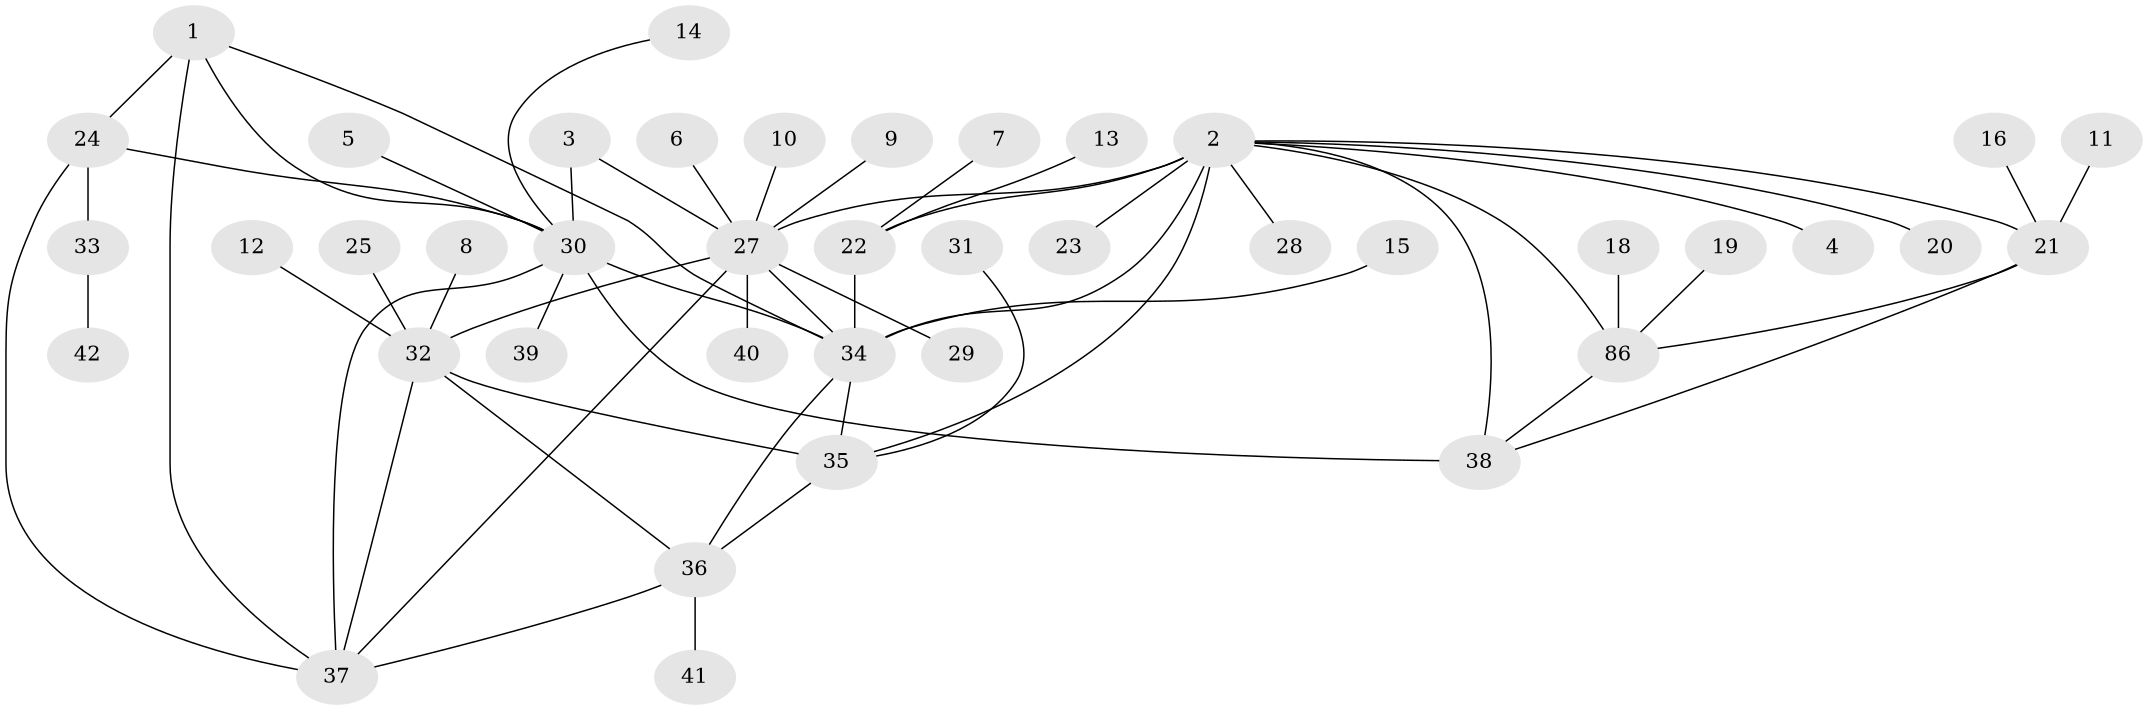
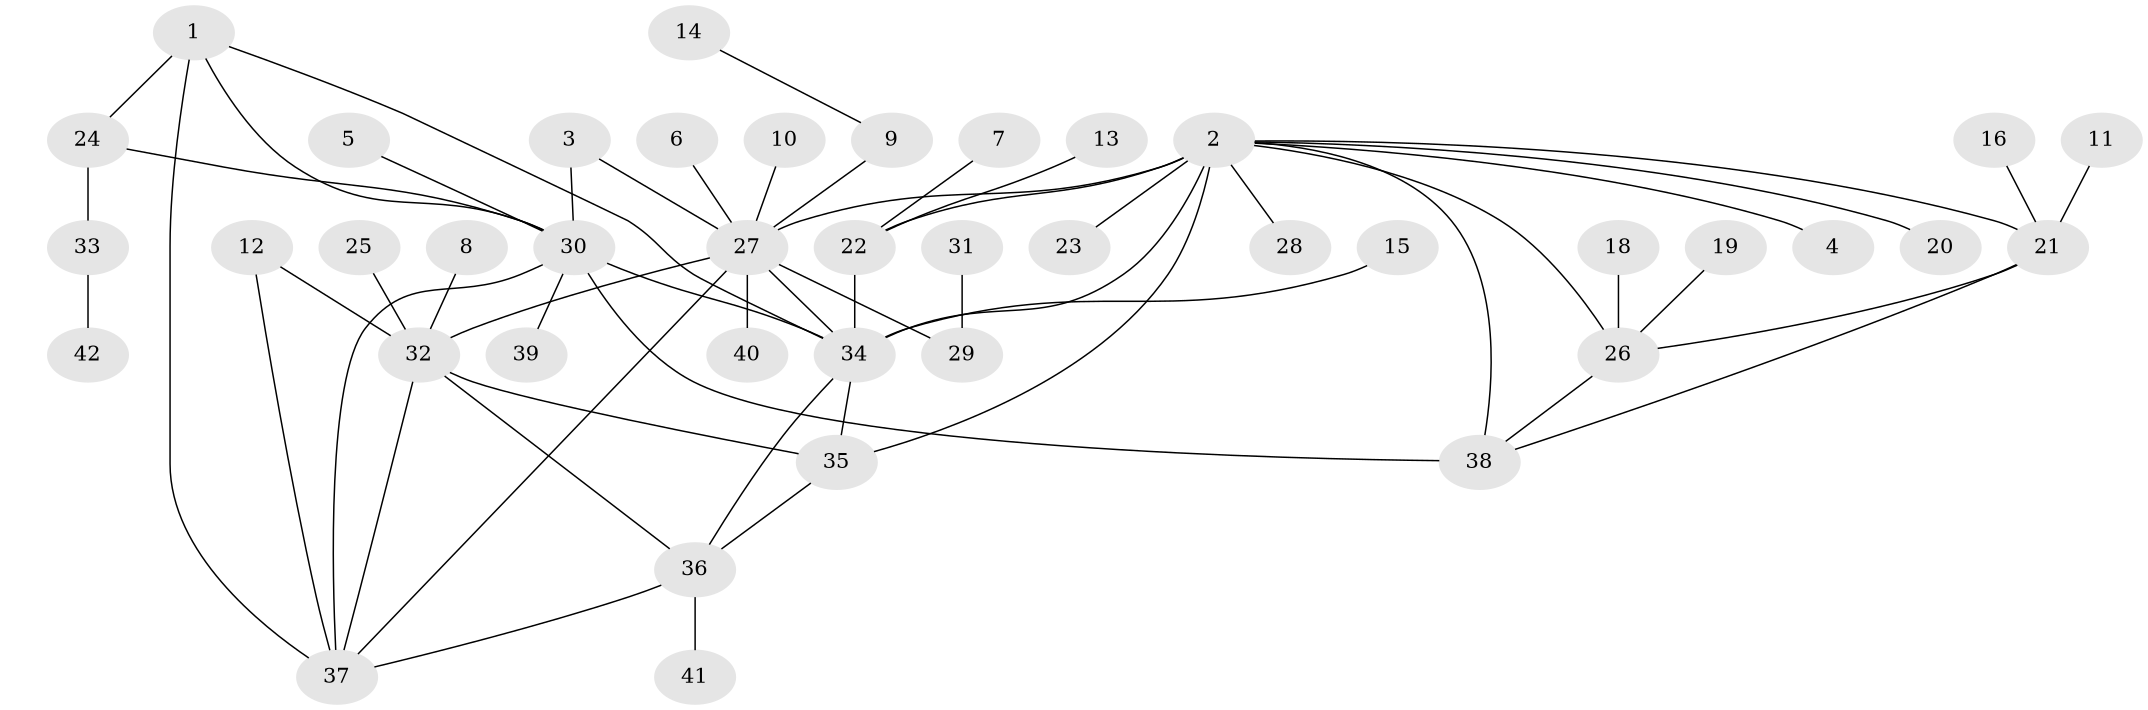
edge "14" -- "30": now "14" -- "9"
node "86": label "86" -> "26"
edge "31" -- "35": now "31" -- "29"
edge "24" -- "37": now "12" -- "37"
